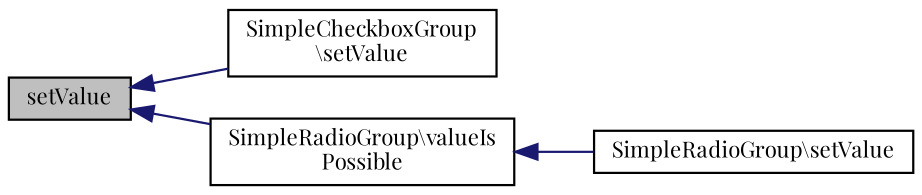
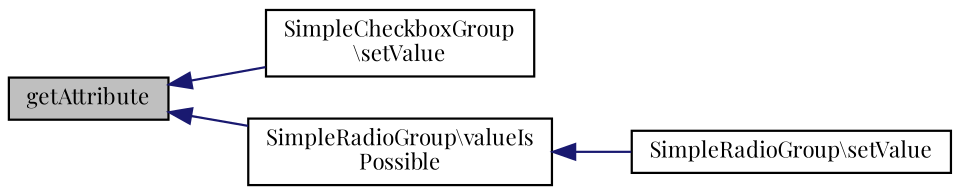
node "setValue": label "setValue" -> "getAttribute"
